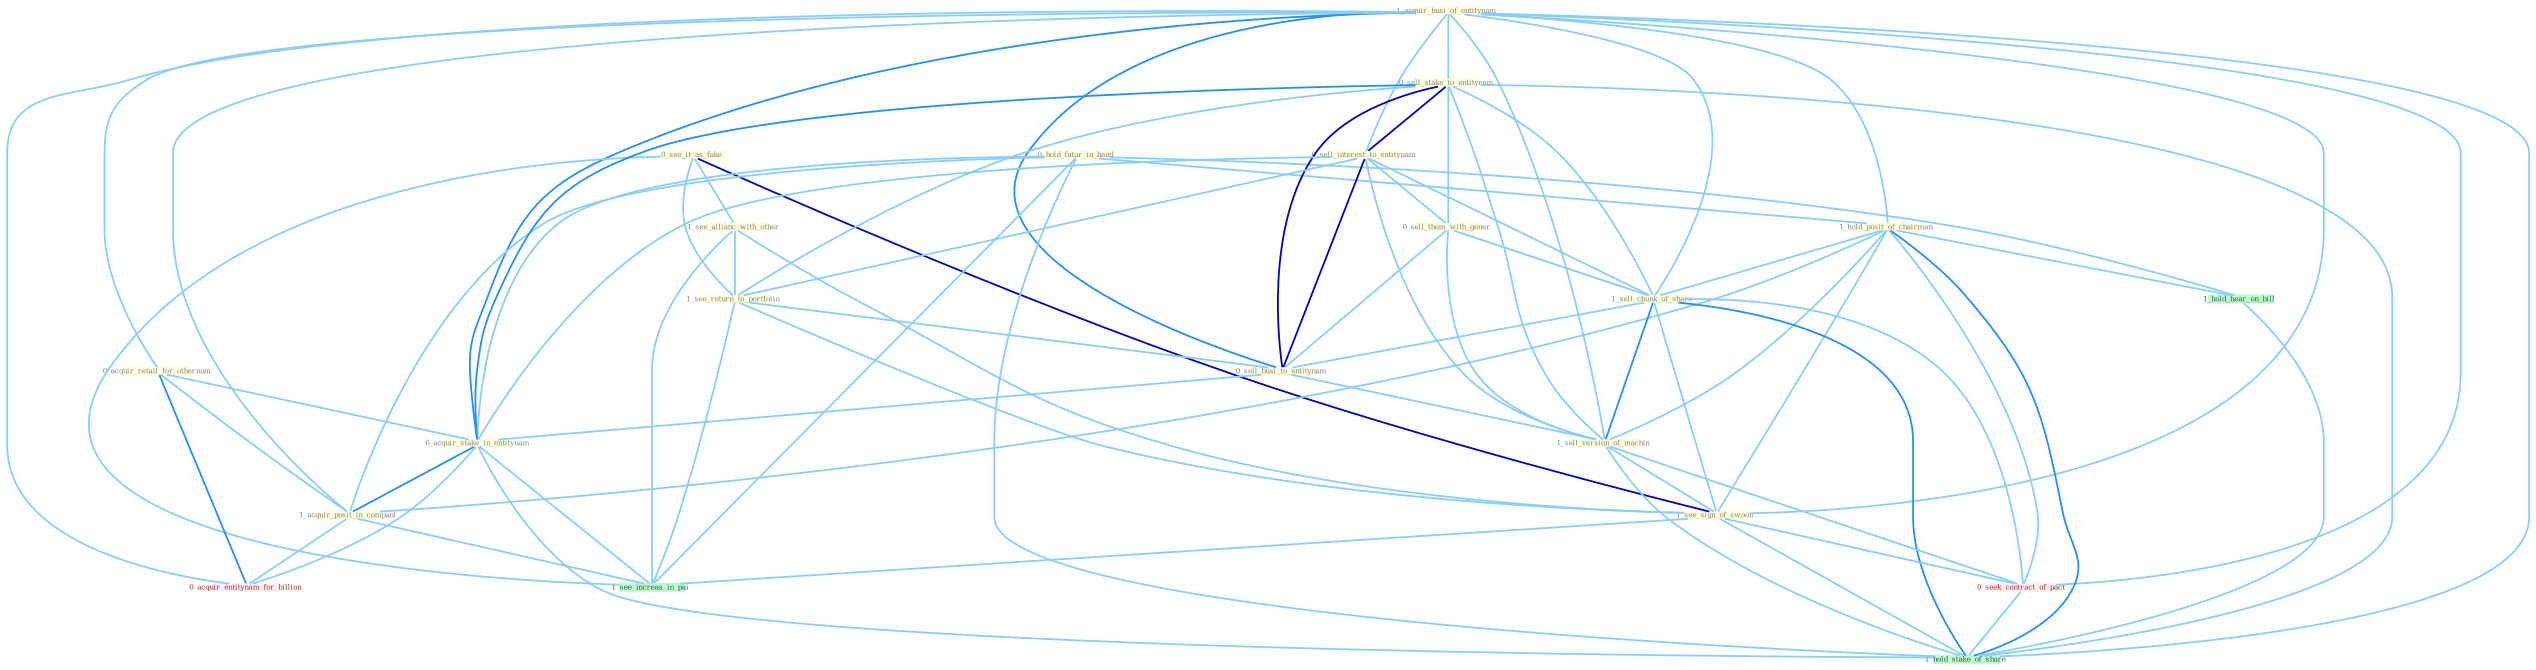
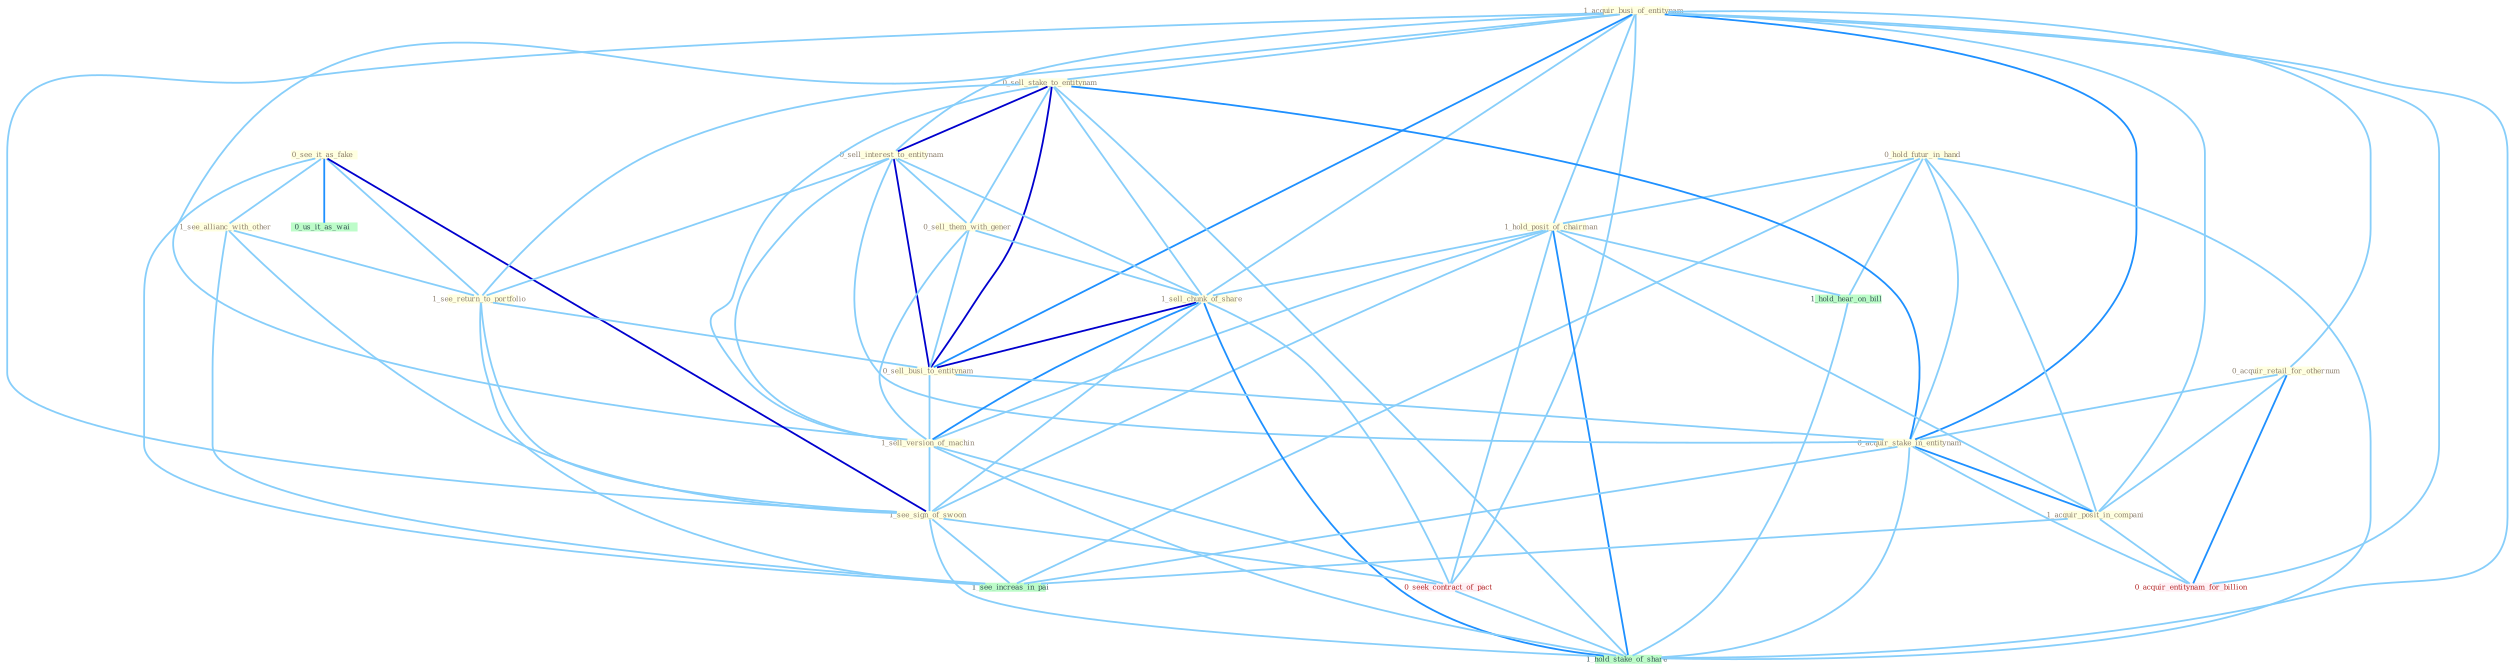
node "0_us_it_as_wai": added
edge "1_sell_chunk_of_share" -- "0_sell_busi_to_entitynam": color #87cefa -> #0000cd
